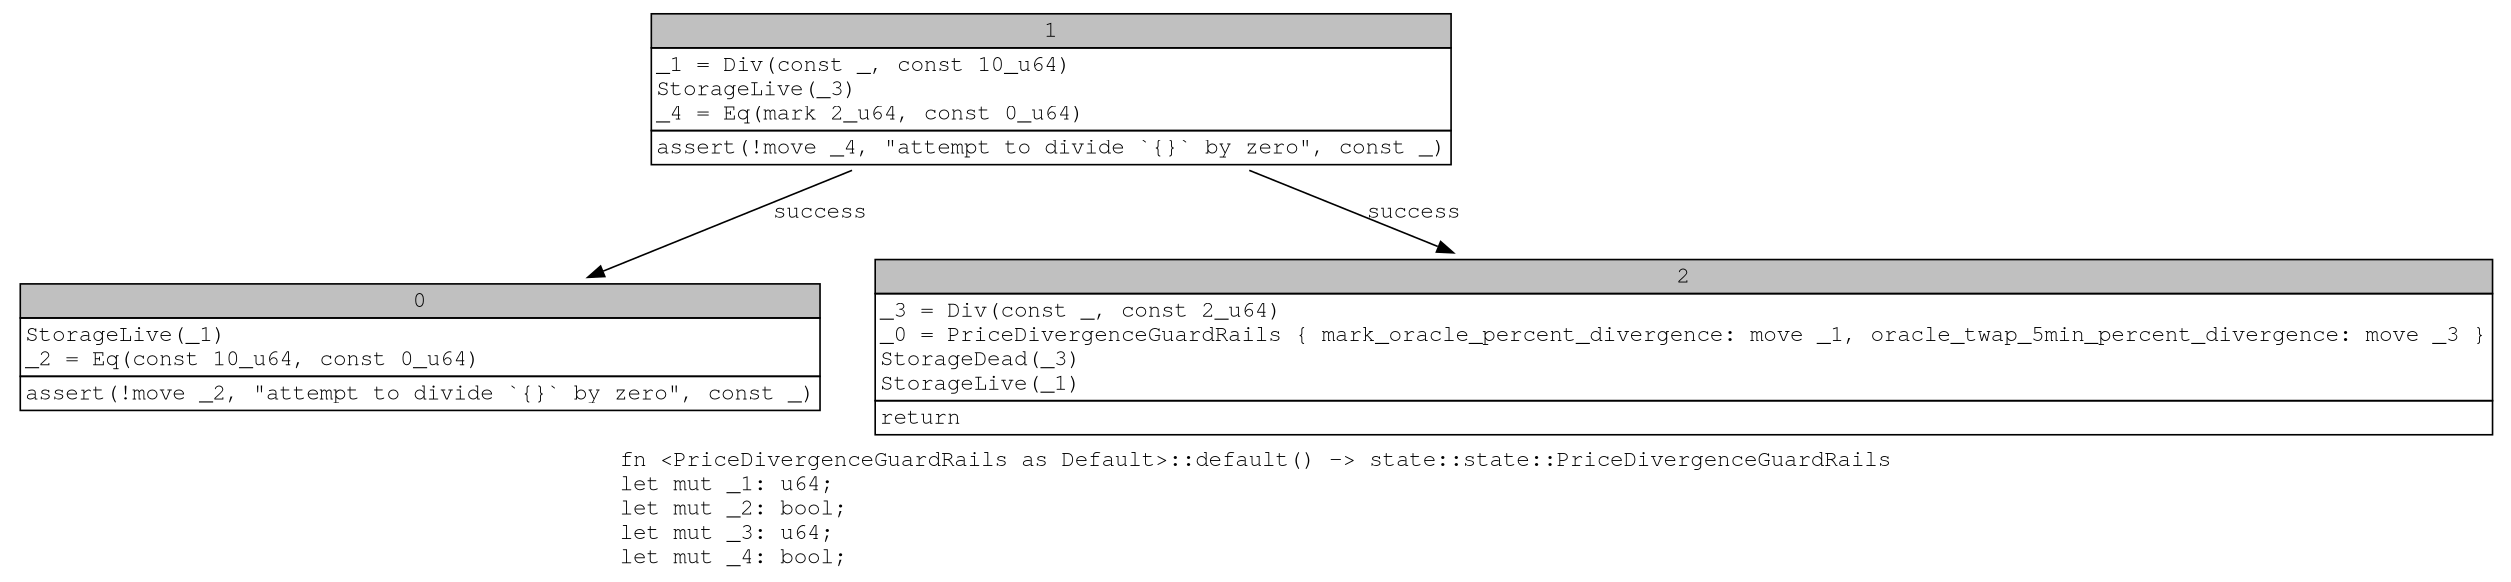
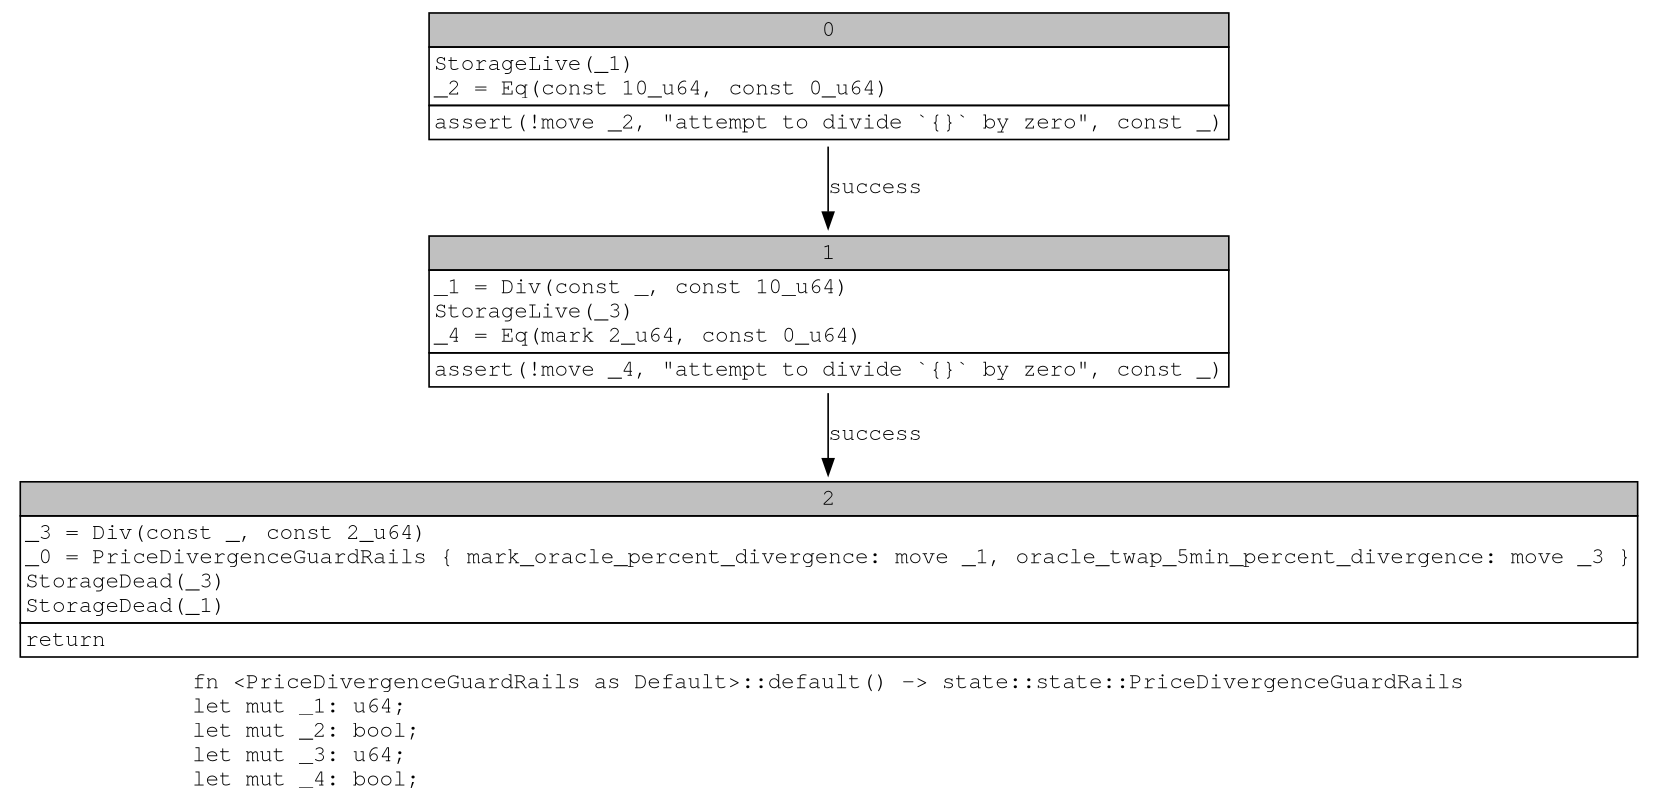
edge "1" -> "0": reversed
node "2": text "StorageLive(_1)" -> "StorageDead(_1)"
